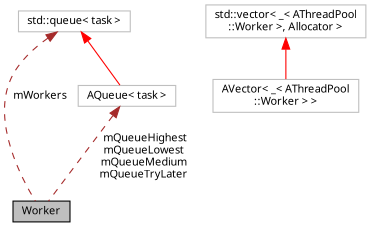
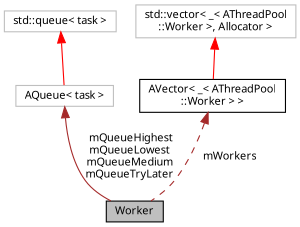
node "AVector< _< AThreadPool ::Worker > >": color grey75 -> black
edge "Worker" -> "std::queue< task >": now "Worker" -> "AVector< _< AThreadPool ::Worker > >"
edge "Worker" -> "AQueue< task >": style dashed -> solid
